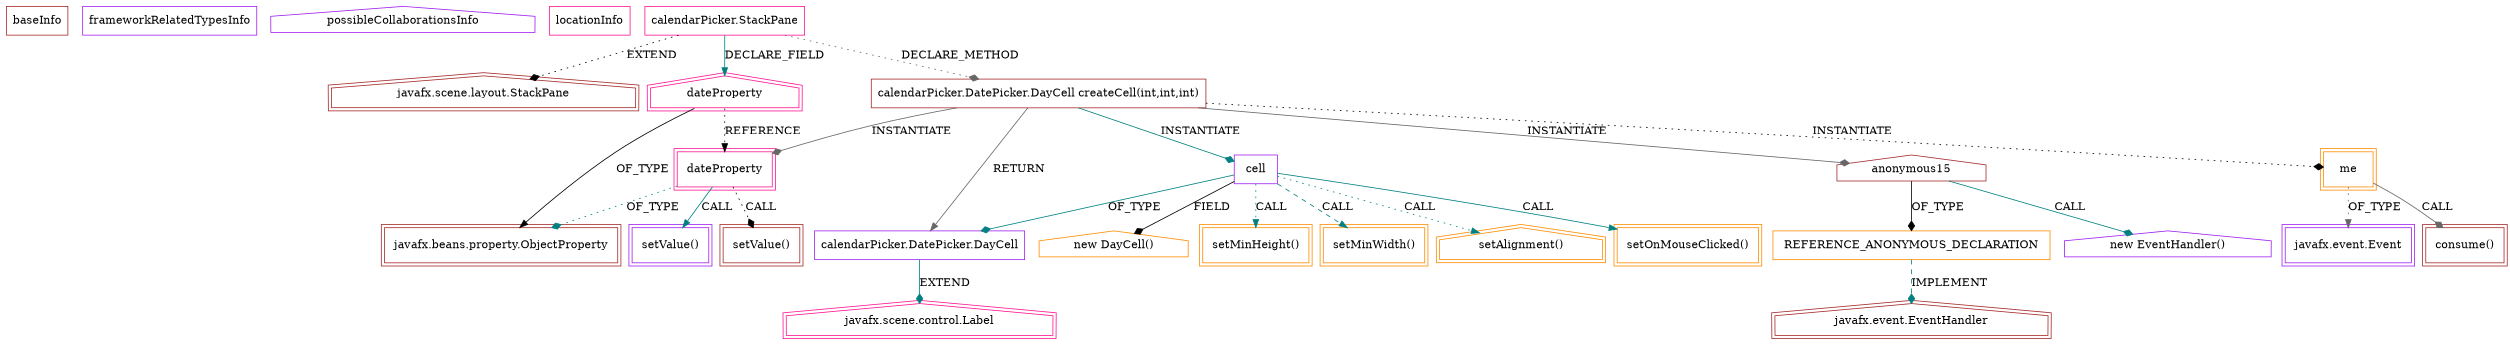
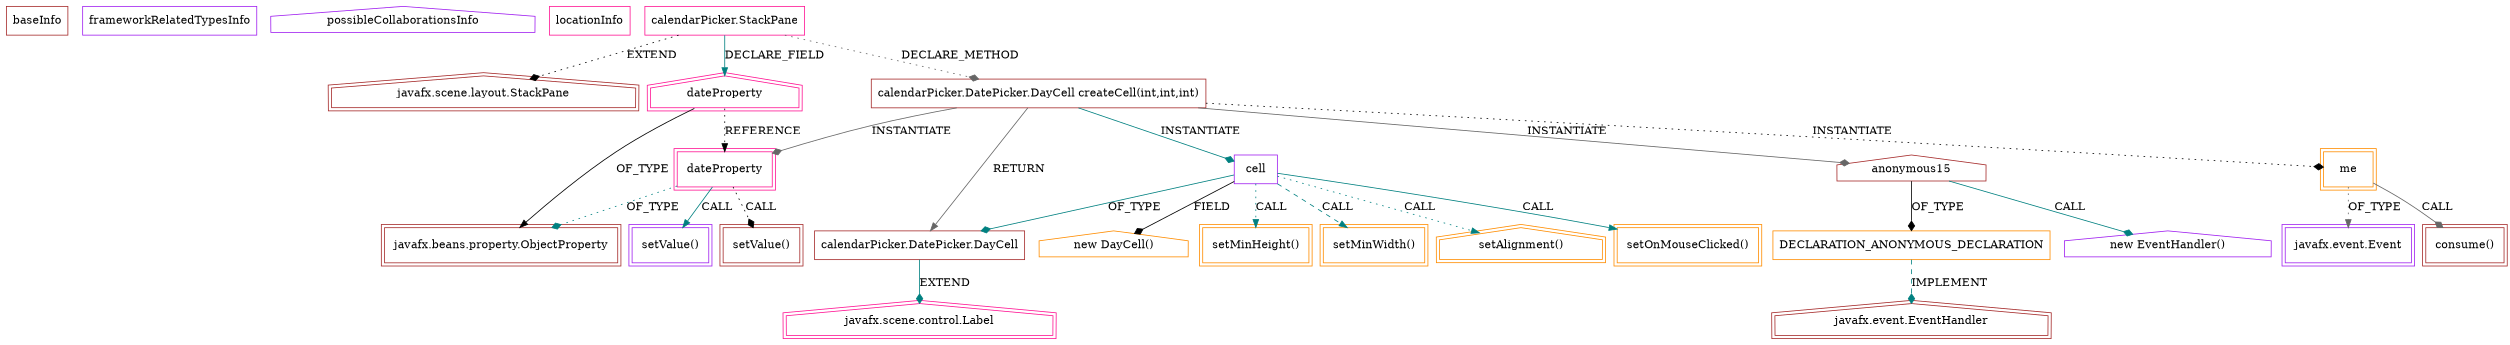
node "calendarPicker.DatePicker.DayCell": color purple -> brown
node "REFERENCE_ANONYMOUS_DECLARATION": label "REFERENCE_ANONYMOUS_DECLARATION" -> "DECLARATION_ANONYMOUS_DECLARATION"
